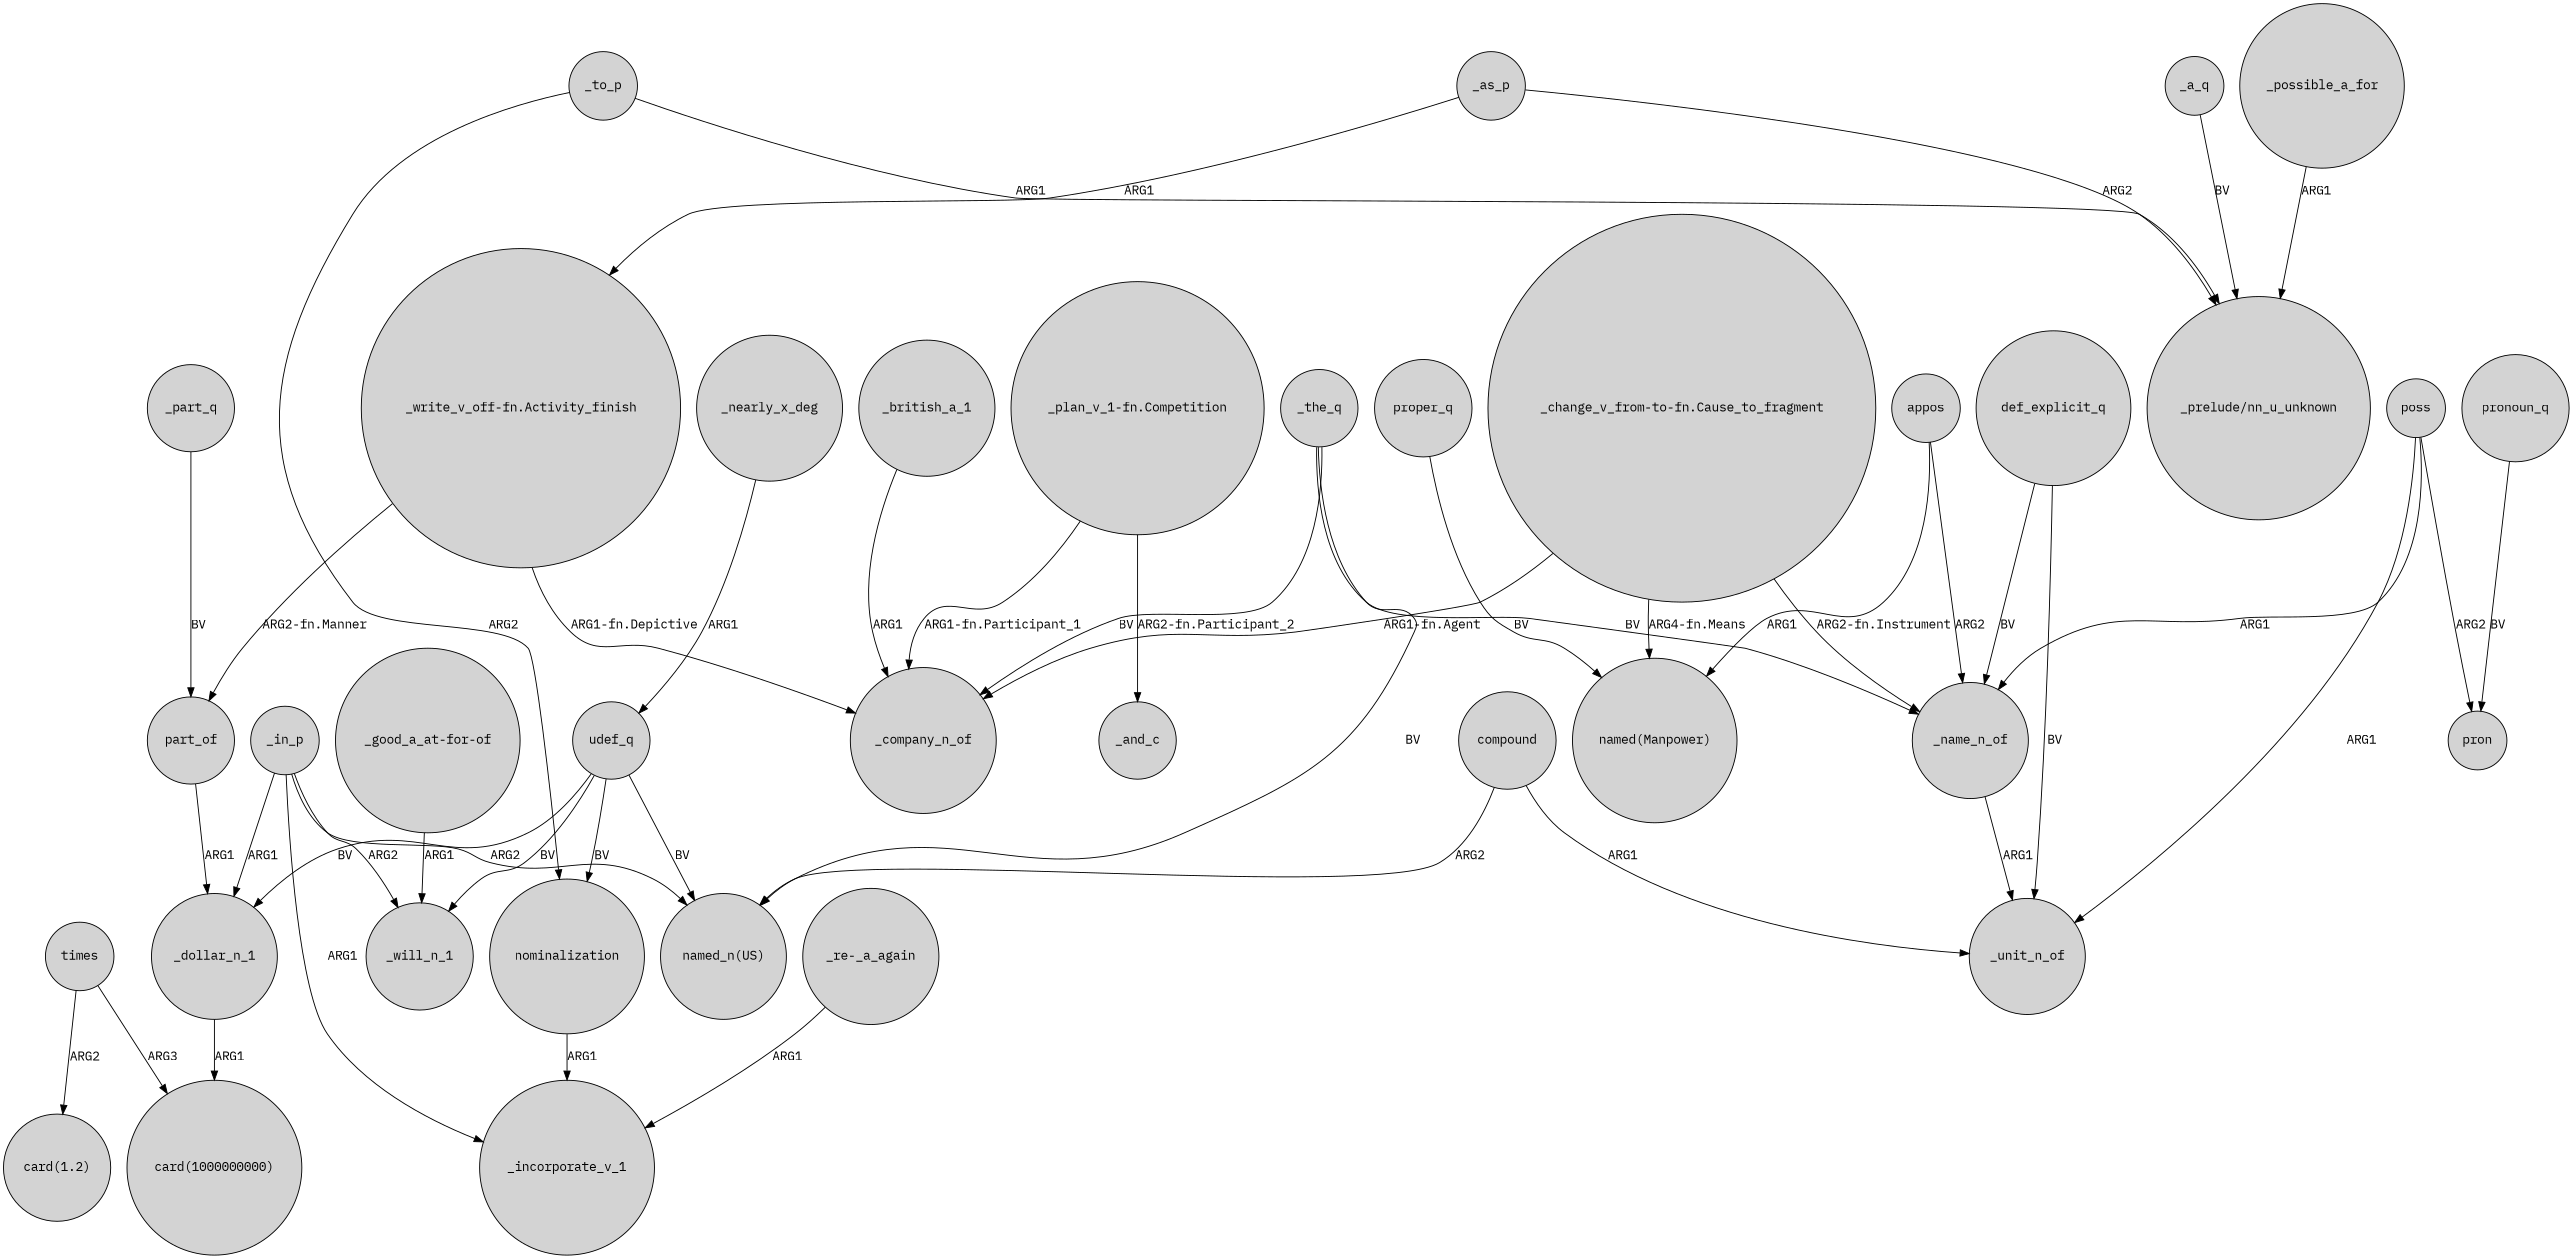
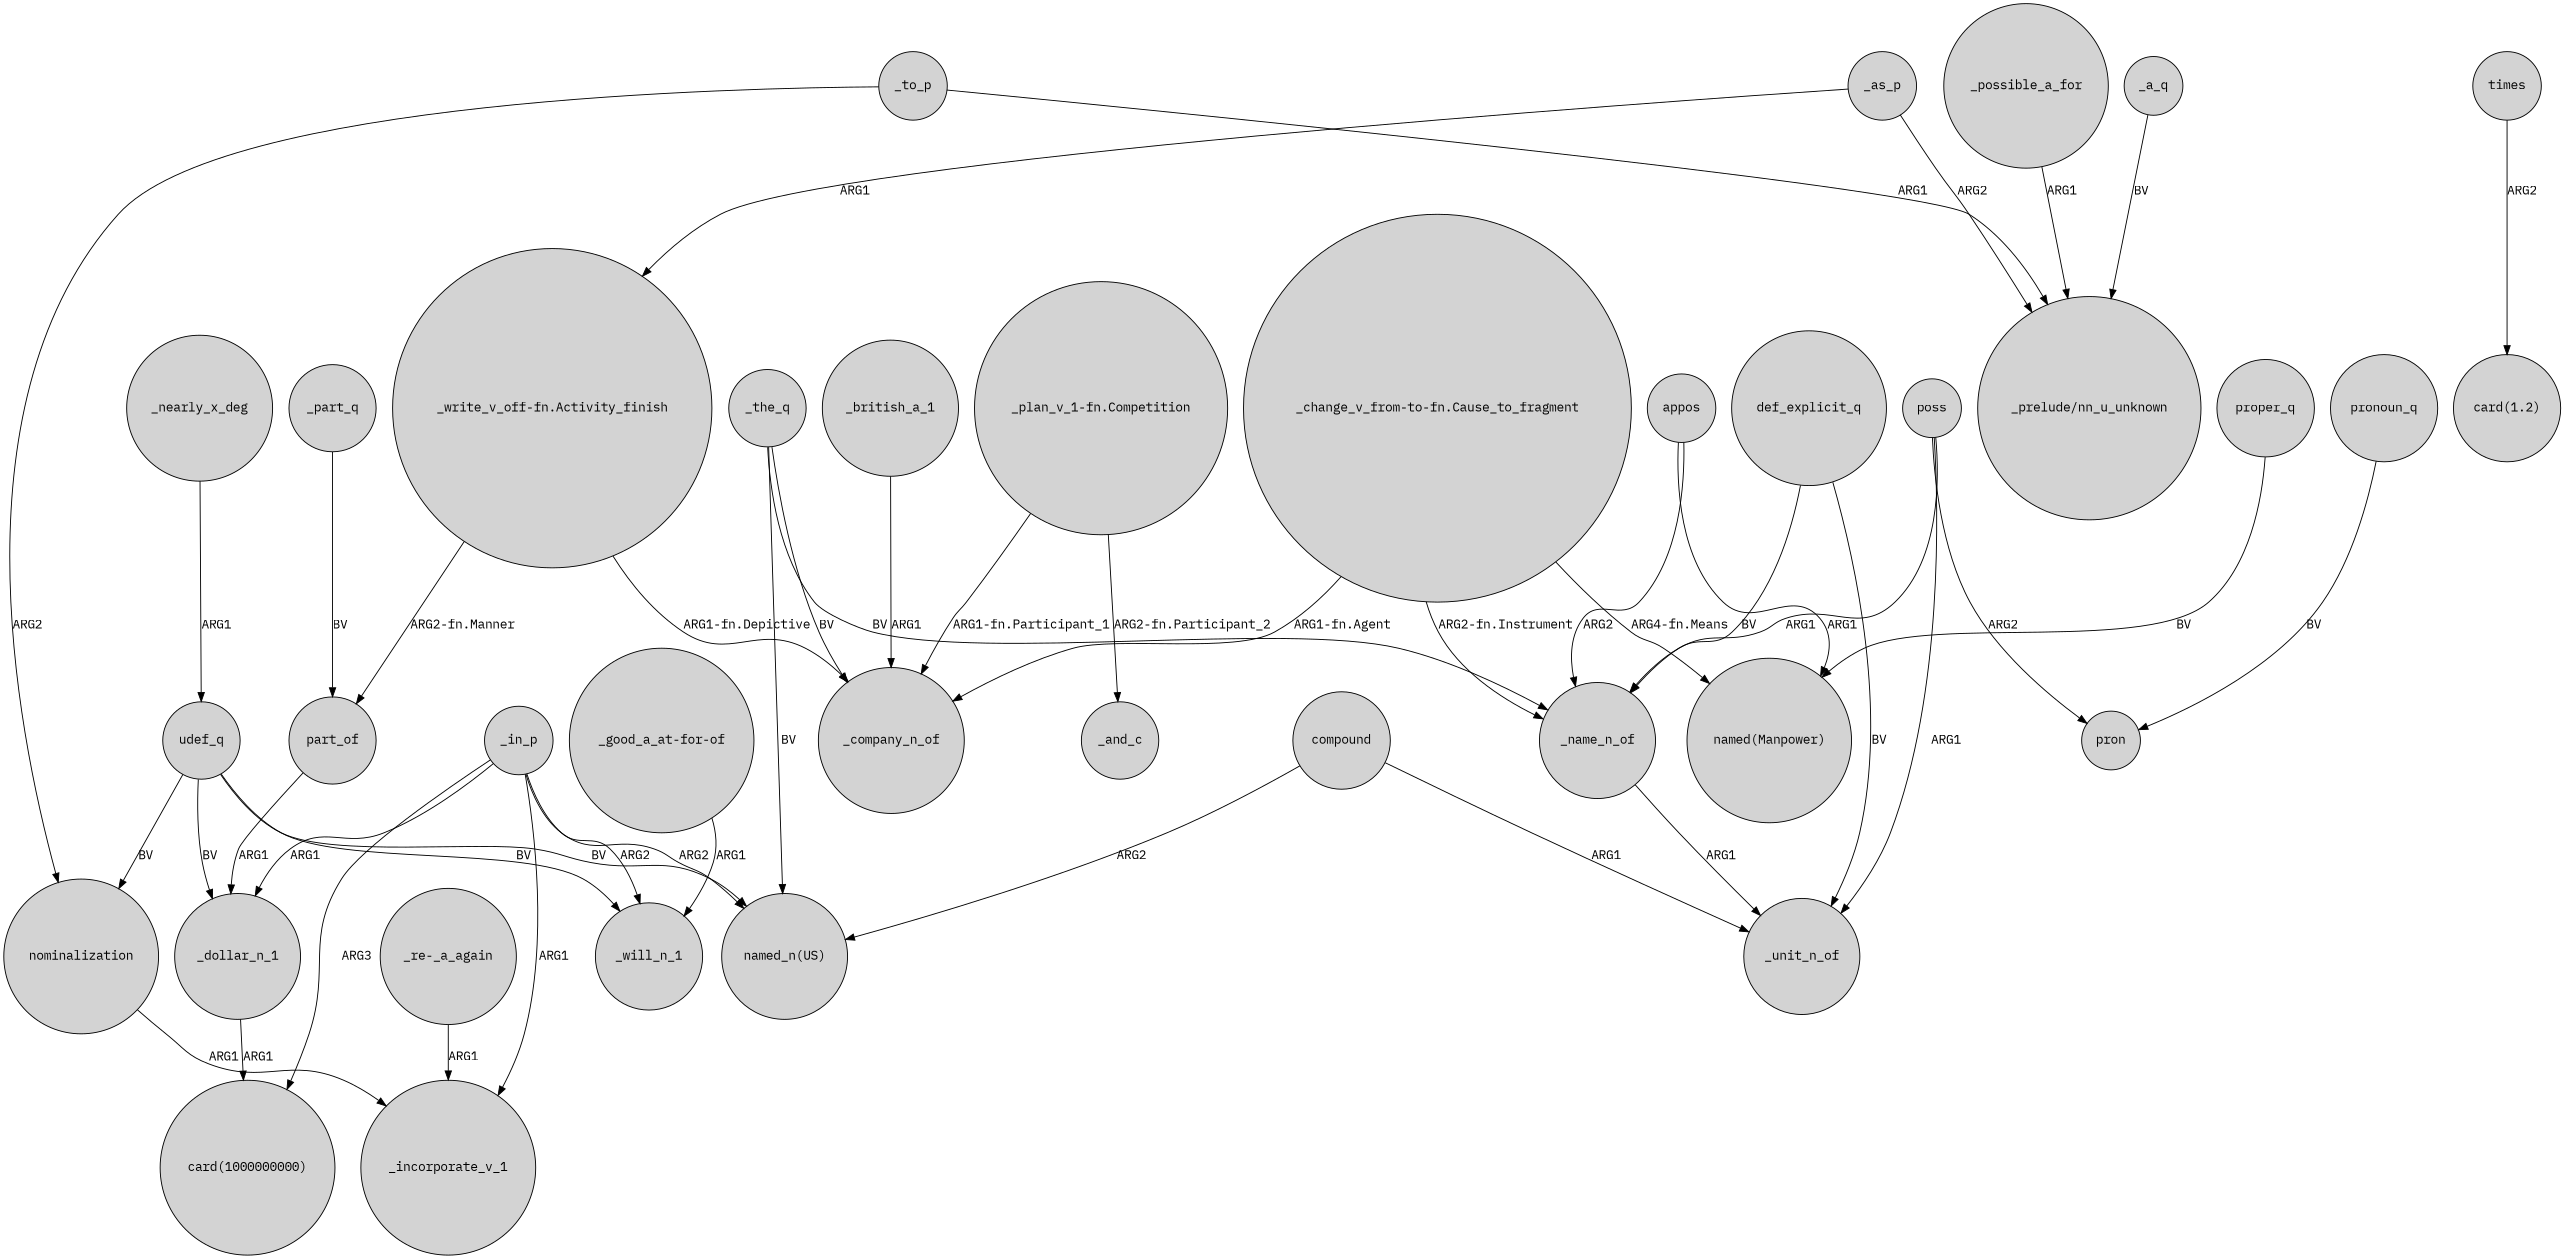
edge "times" -> "card(1000000000)": now "_in_p" -> "card(1000000000)"
